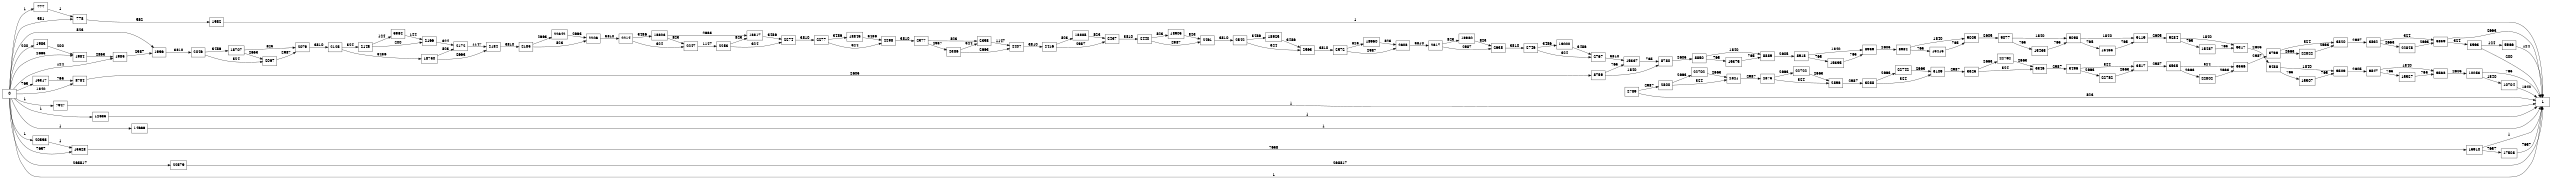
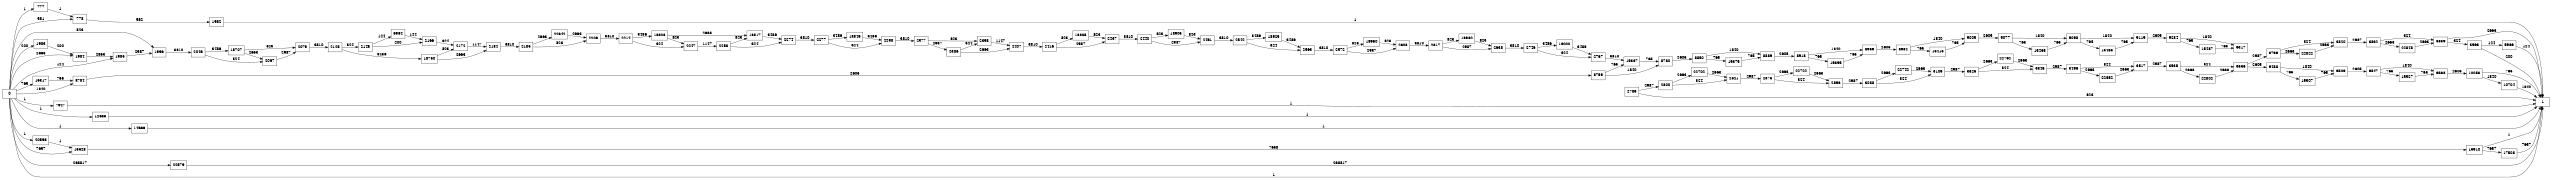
edge "9317" -> "9488": now "3556" -> "9488"
node "22782": label "22782" -> "22682"
